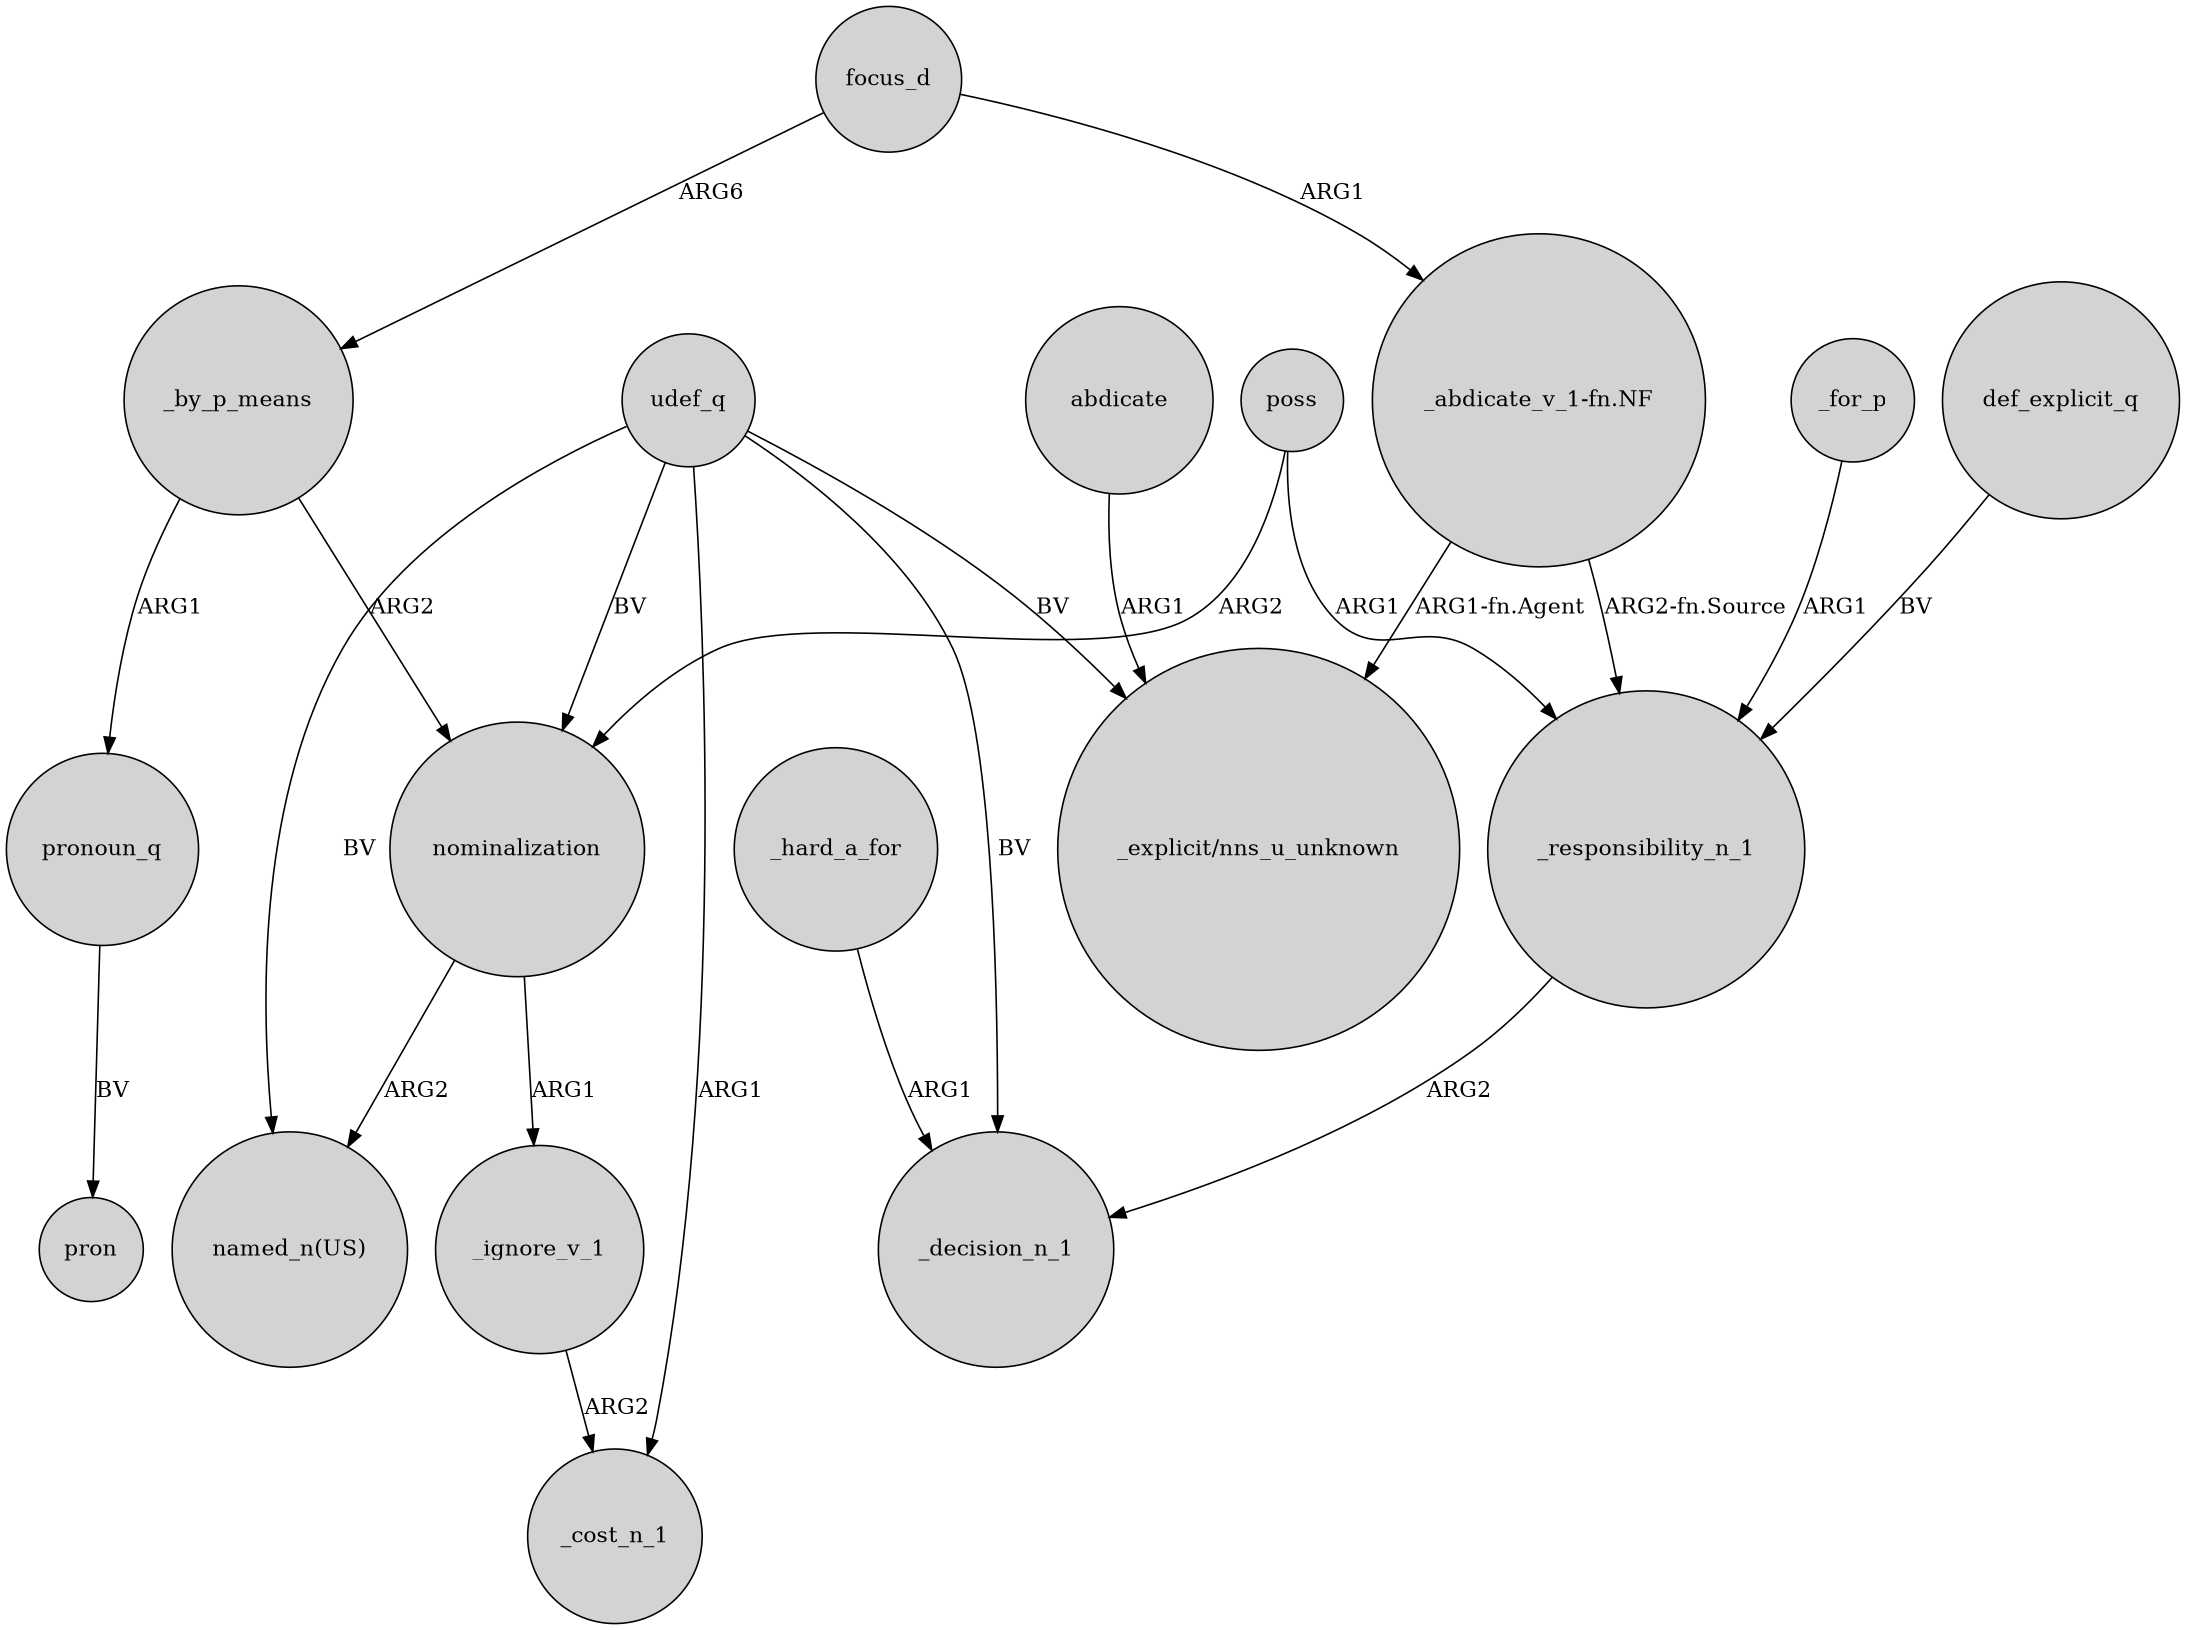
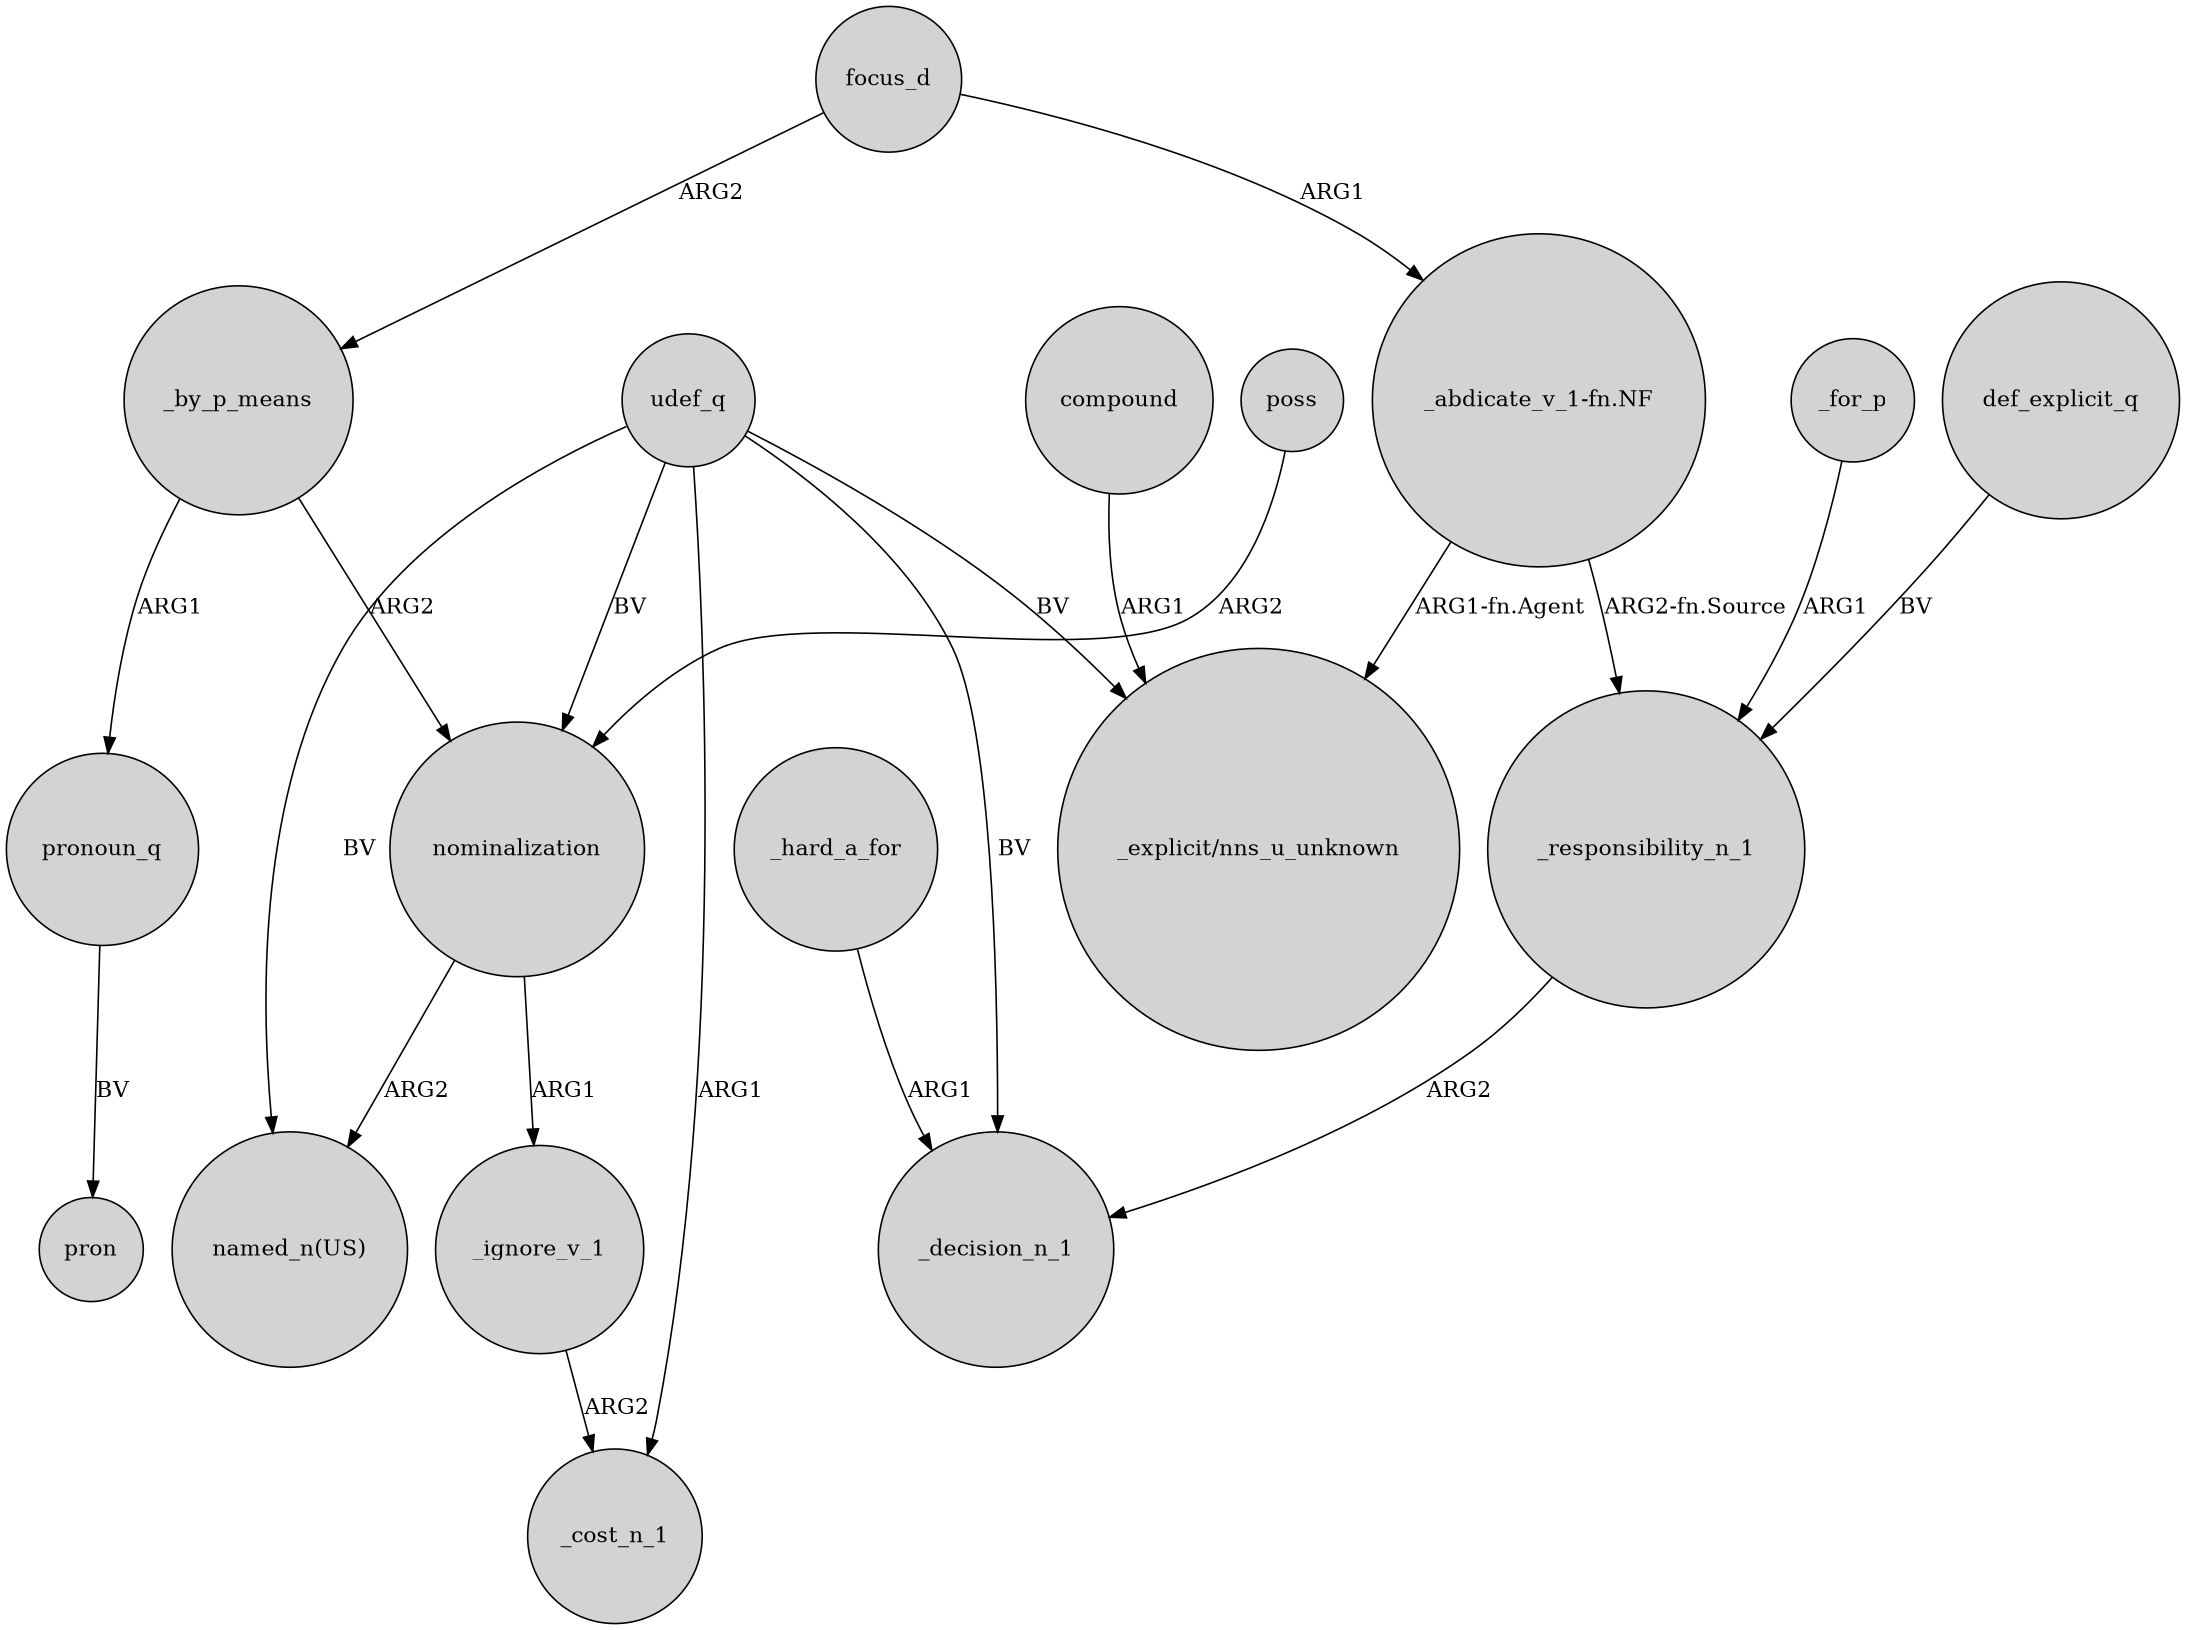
edge "focus_d" -> "_by_p_means": label "ARG6" -> "ARG2"
node "abdicate": label "abdicate" -> "compound"
edge "poss" -> "_responsibility_n_1": removed, label "ARG1"
